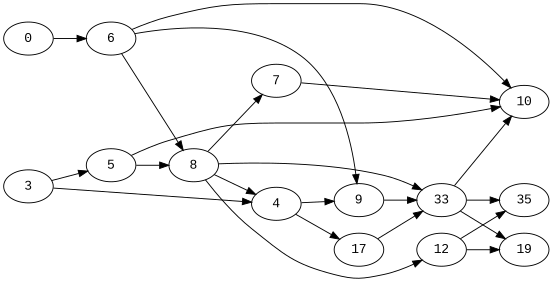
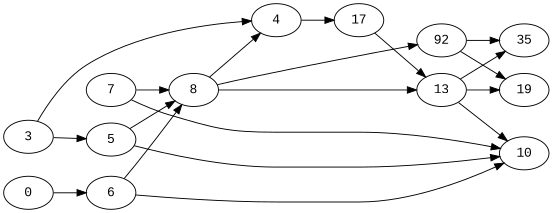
edge "8" -> "7": reversed
node "9": removed
node "33": label "33" -> "13"
node "12": label "12" -> "92"
